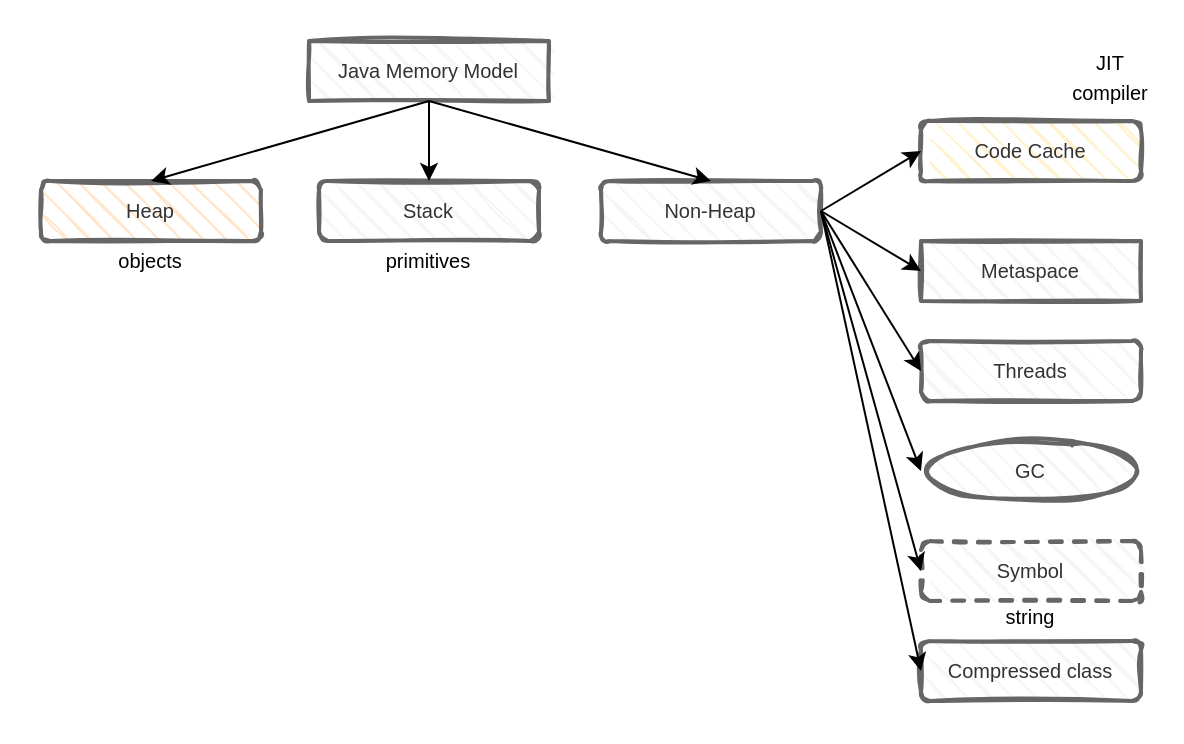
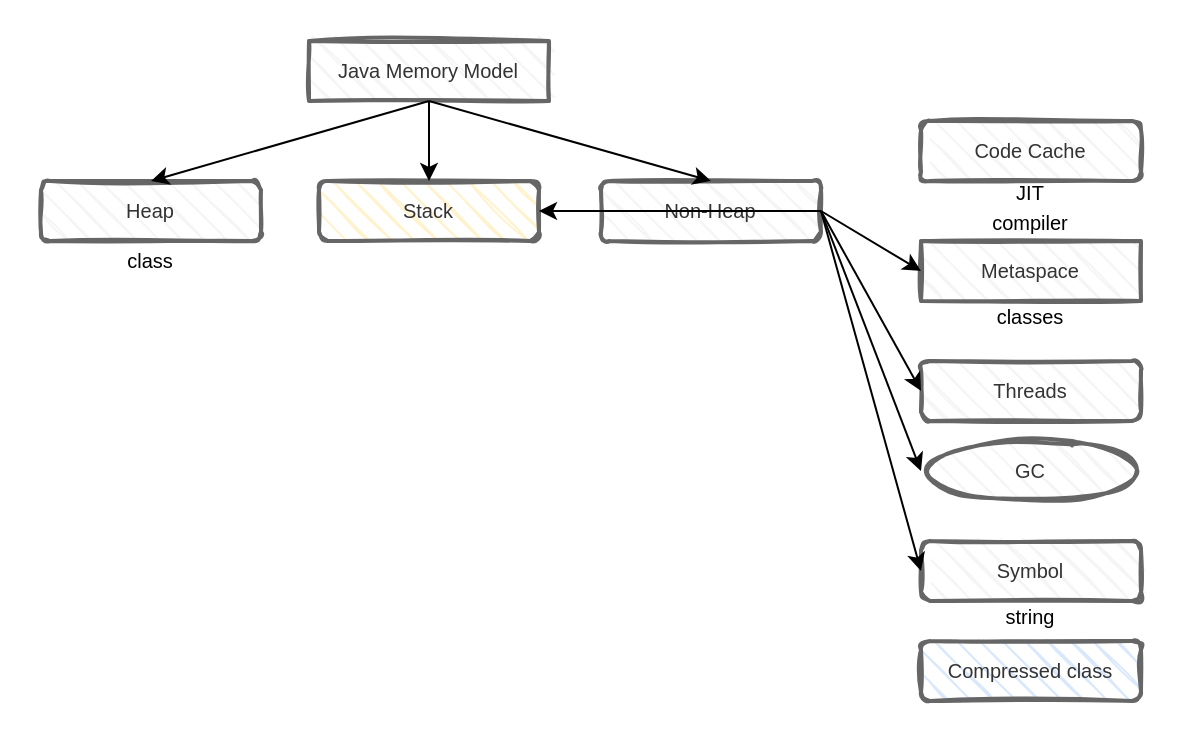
node "JIT compiler": moved (1111, 76) -> (1031, 206)
node "Code Cache": fillcolor #fff2cc -> #f5f5f5
edge "Non-Heap" -> "Code Cache": removed
node "Heap": fillcolor #ffe6cc -> #f5f5f5
node "Stack": fillcolor #f5f5f5 -> #fff2cc
node "objects": label "objects" -> "class"
node "primitives": removed
node "classes": added
node "Threads": moved (1031, 371) -> (1031, 391)
edge "Non-Heap" -> "Compressed class": now "Non-Heap" -> "Stack"
node "Symbol": style dashed -> solid
node "Compressed class": fillcolor #f5f5f5 -> #dae8fc
